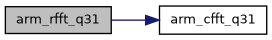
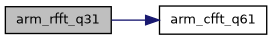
node "arm_cfft_q31": label "arm_cfft_q31" -> "arm_cfft_q61"
